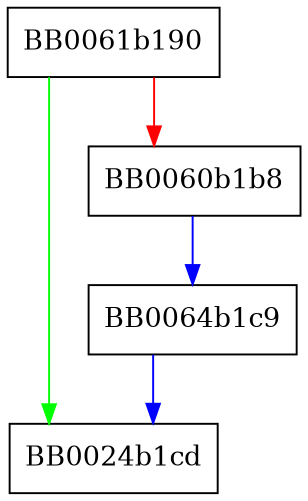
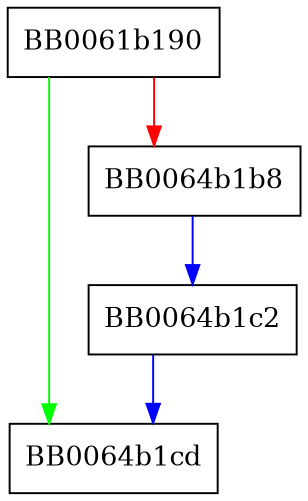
node "BB0060b1b8": label "BB0060b1b8" -> "BB0064b1b8"
node "BB0064b1c9": label "BB0064b1c9" -> "BB0064b1c2"
node "BB0024b1cd": label "BB0024b1cd" -> "BB0064b1cd"
